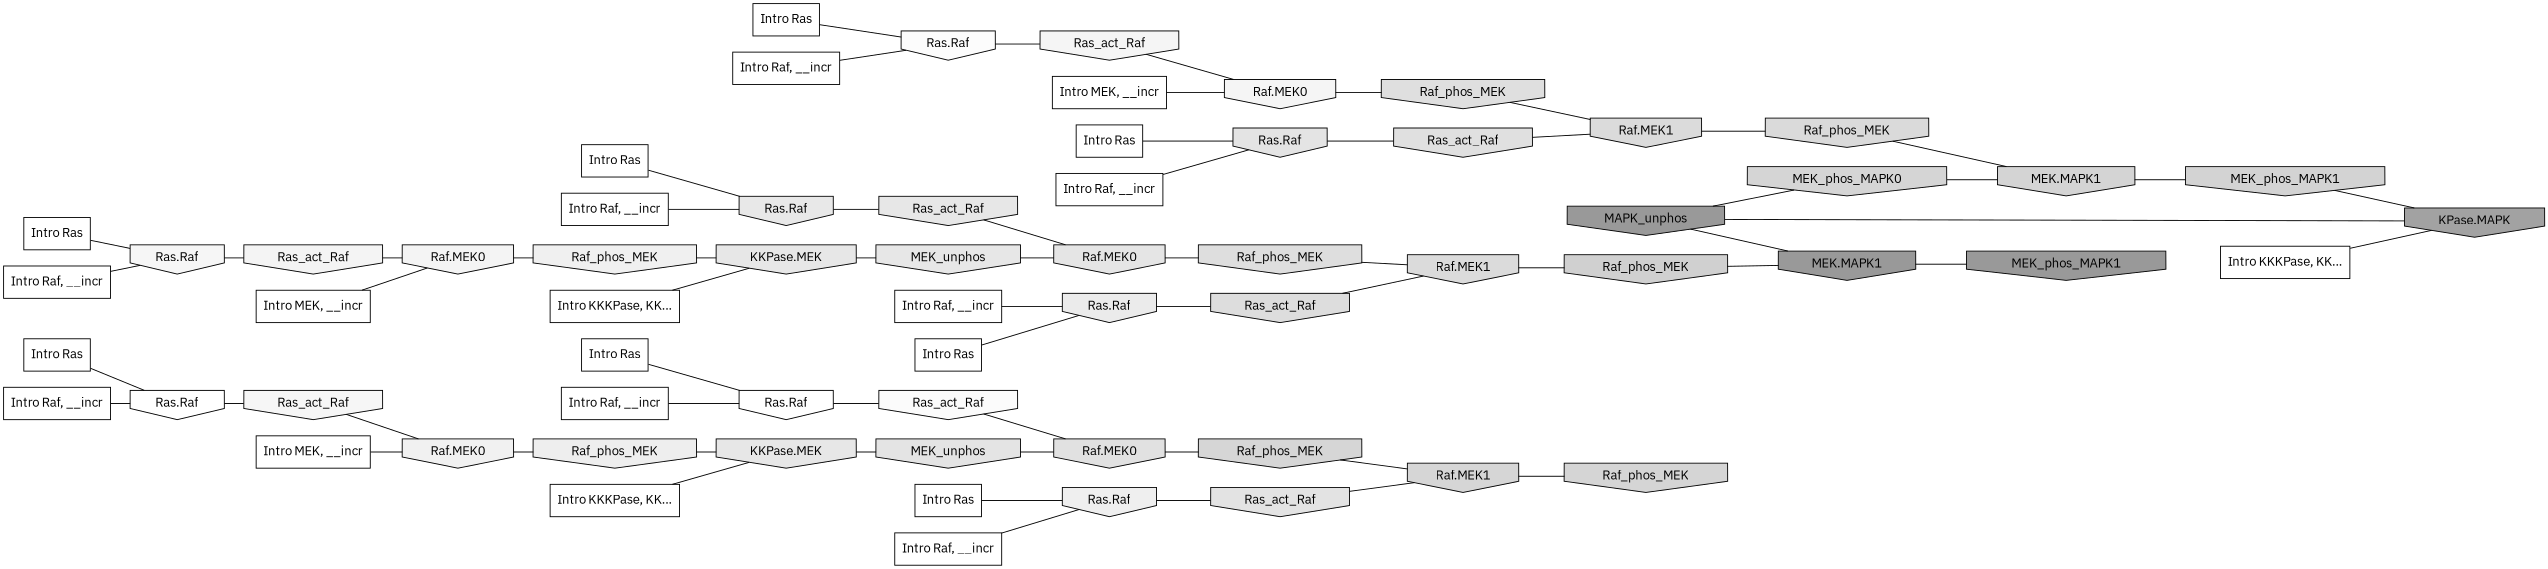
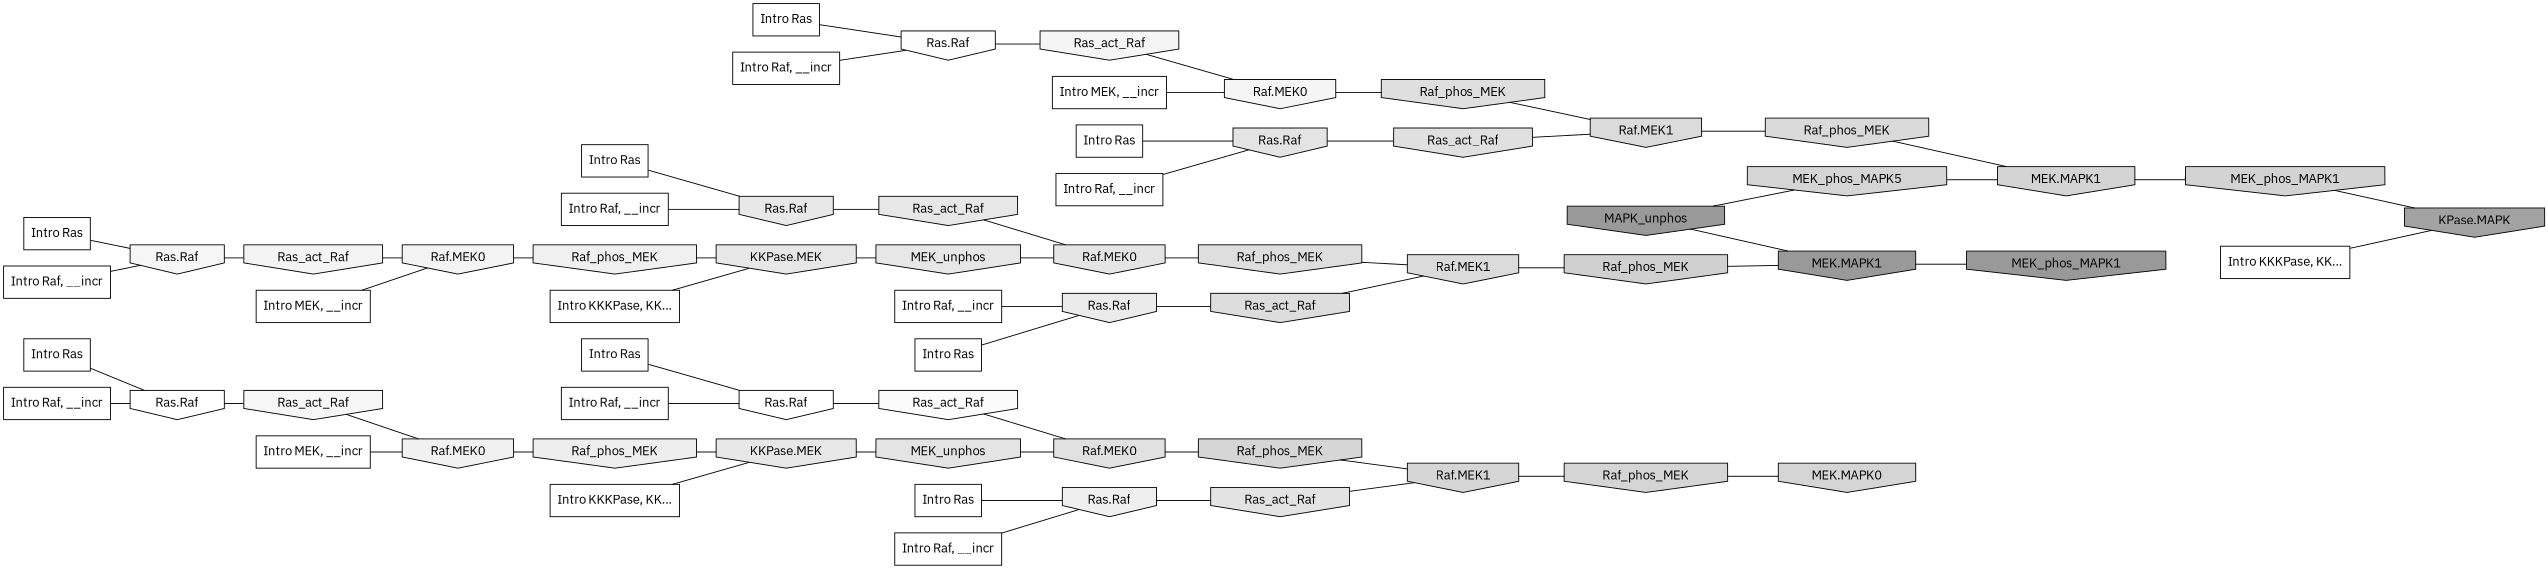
node "MEK_phos_MAPK0": label "MEK_phos_MAPK0" -> "MEK_phos_MAPK5"
edge "MAPK_unphos" -- "KPase.MAPK": removed
node "MEK.MAPK0": added
